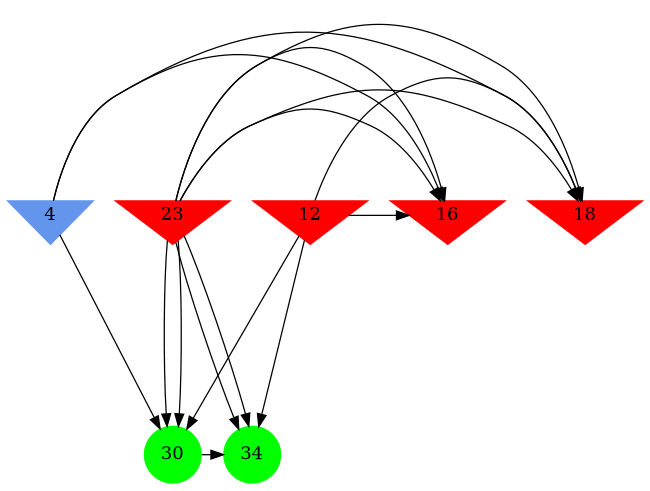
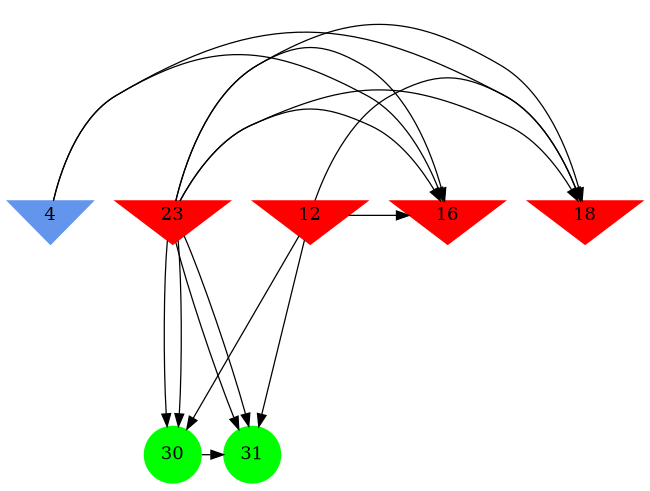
edge "4" -> "30": removed
node "34": label "34" -> "31"
